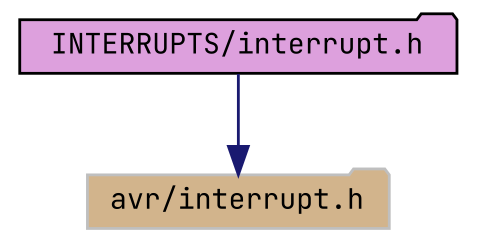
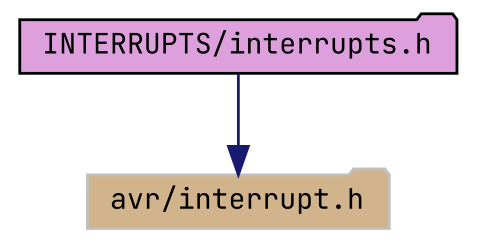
node "INTERRUPTS/interrupt.h": label "INTERRUPTS/interrupt.h" -> "INTERRUPTS/interrupts.h"
